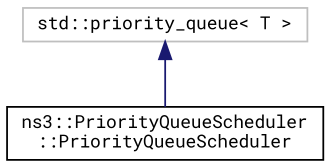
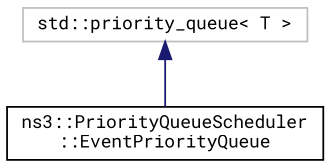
node "ns3::PriorityQueueScheduler ::PriorityQueueScheduler": label "ns3::PriorityQueueScheduler ::PriorityQueueScheduler" -> "ns3::PriorityQueueScheduler ::EventPriorityQueue"
